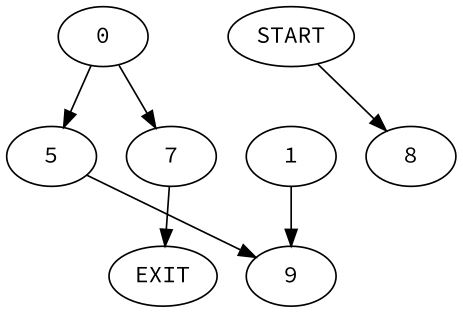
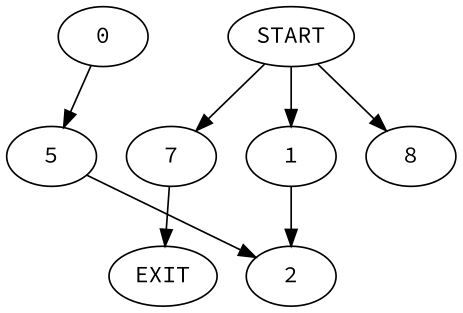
edge "START" -> "1": added
edge "0" -> "7": now "START" -> "7"
node "9": label "9" -> "2"
